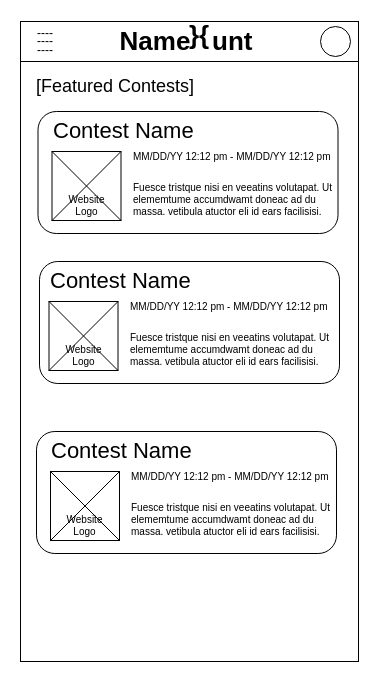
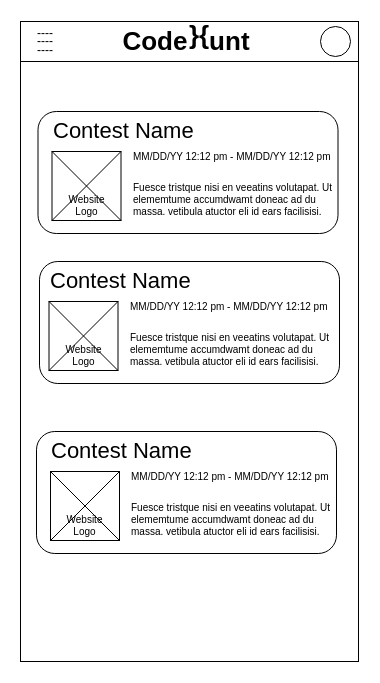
node "Name unt": label "Name unt" -> "Code unt"
node "[Featured Contests]": removed
